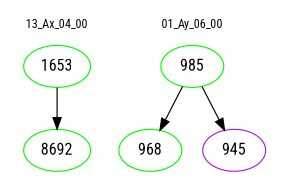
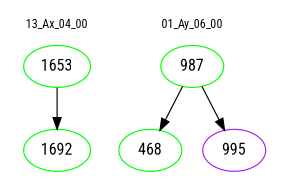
node "985": label "985" -> "987"
node "8692": label "8692" -> "1692"
node "968": label "968" -> "468"
node "945": label "945" -> "995"
